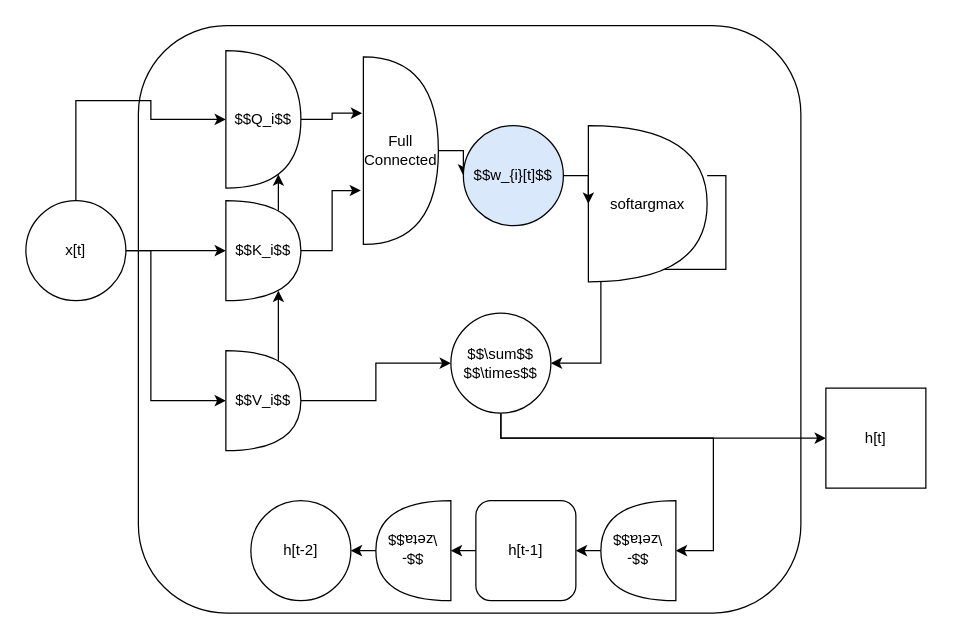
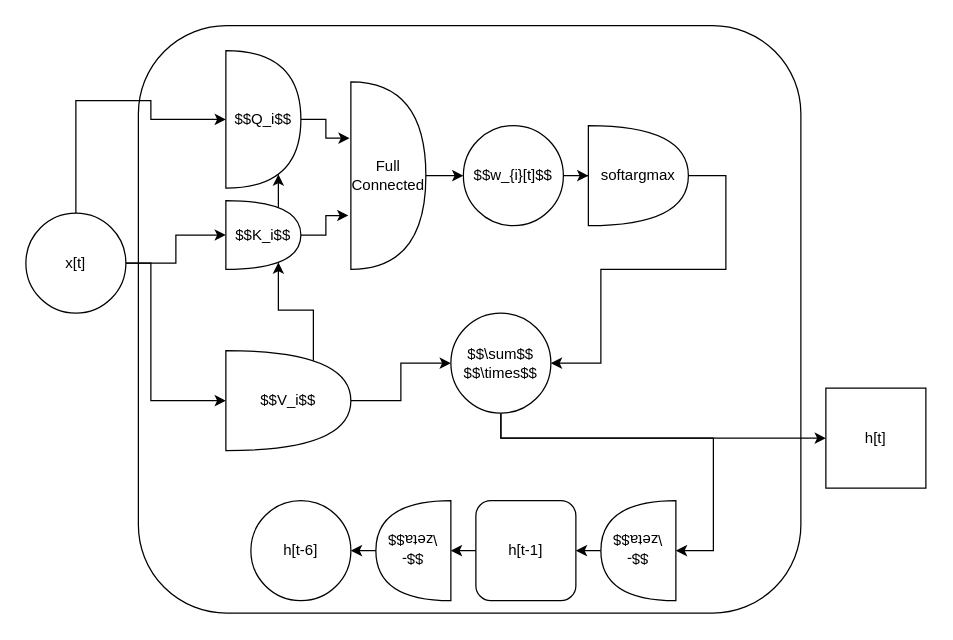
node "Full Connected": moved (401, 151) -> (388, 176)
node "$$w_{i}[t]$$": fillcolor #dae8fc -> #ffffff
node "softargmax": size 119x156 -> 100x100
node "x[t]": moved (76, 251) -> (76, 263)
node "$$K_i$$": size 75x100 -> 75x69
node "$$V_i$$": size 75x100 -> 125x100
node "h[t-2]": label "h[t-2]" -> "h[t-6]"
